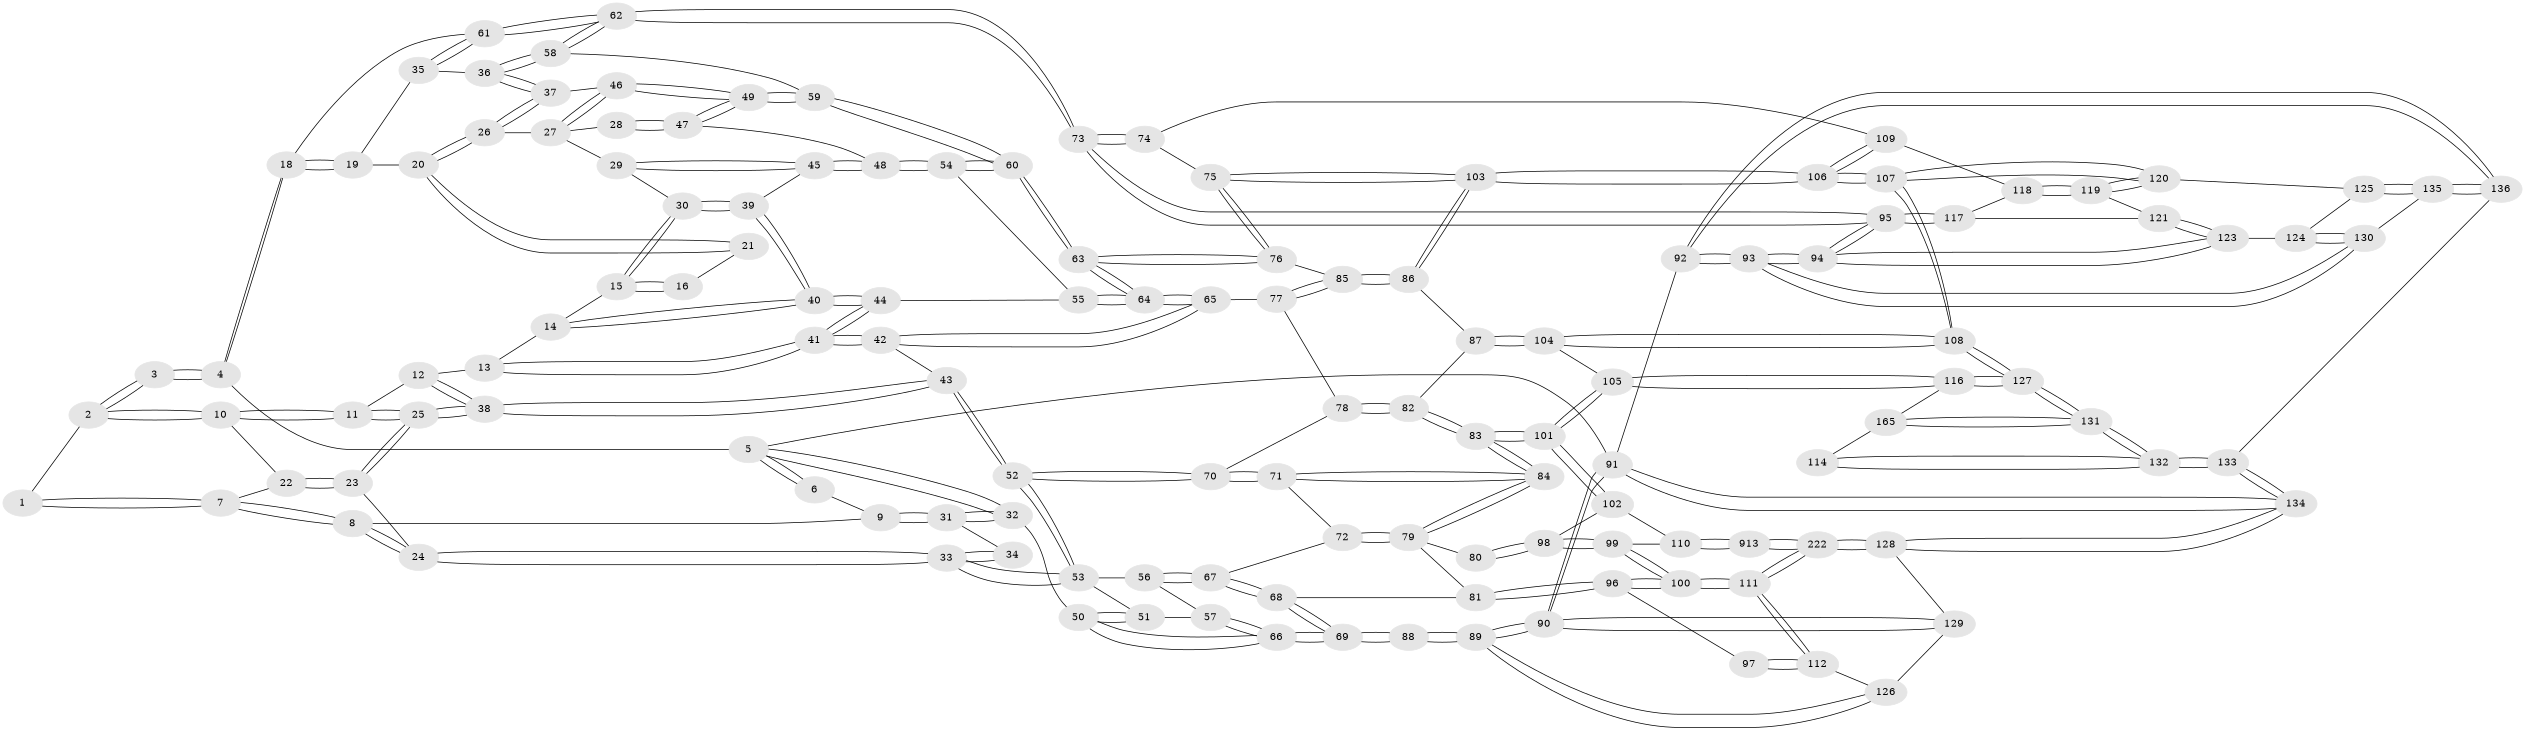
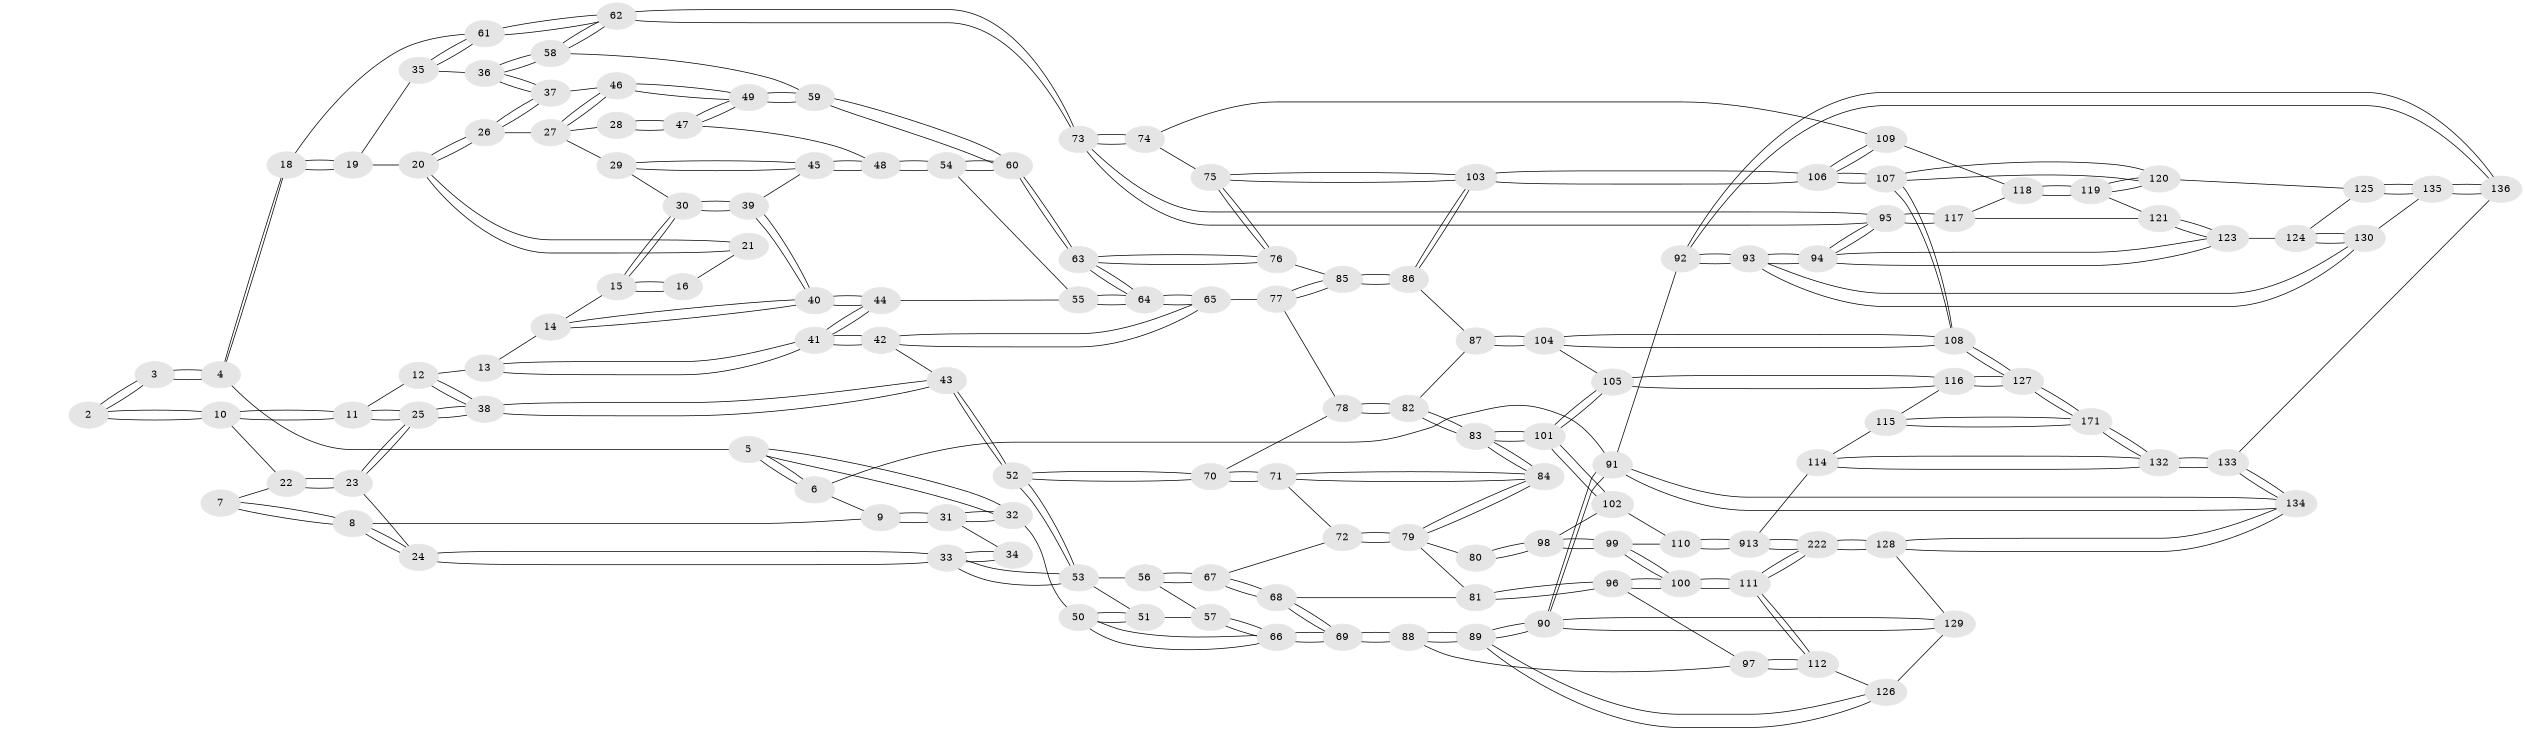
edge "5" -- "91": now "6" -- "91"
node "165": label "165" -> "115"
node "131": label "131" -> "171"
node "1": removed
edge "114" -- "913": added
edge "88" -- "97": added
